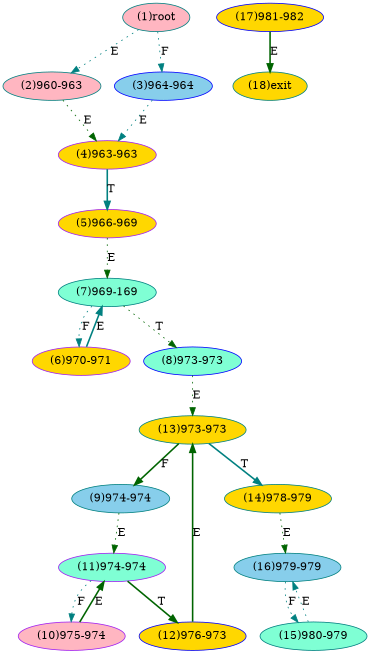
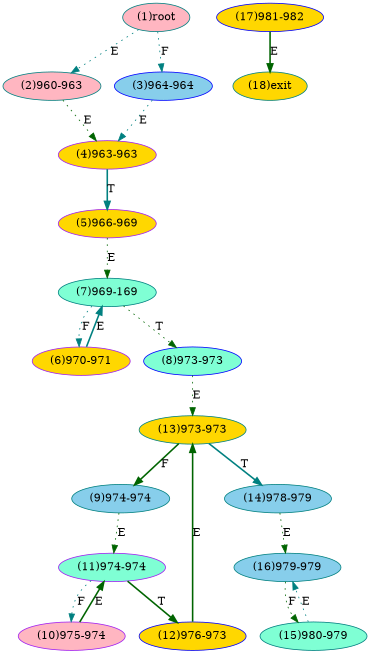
node "(14)978-979": fillcolor gold -> skyblue
edge "(16)979-979" -> "(15)980-979": color teal -> darkgreen
